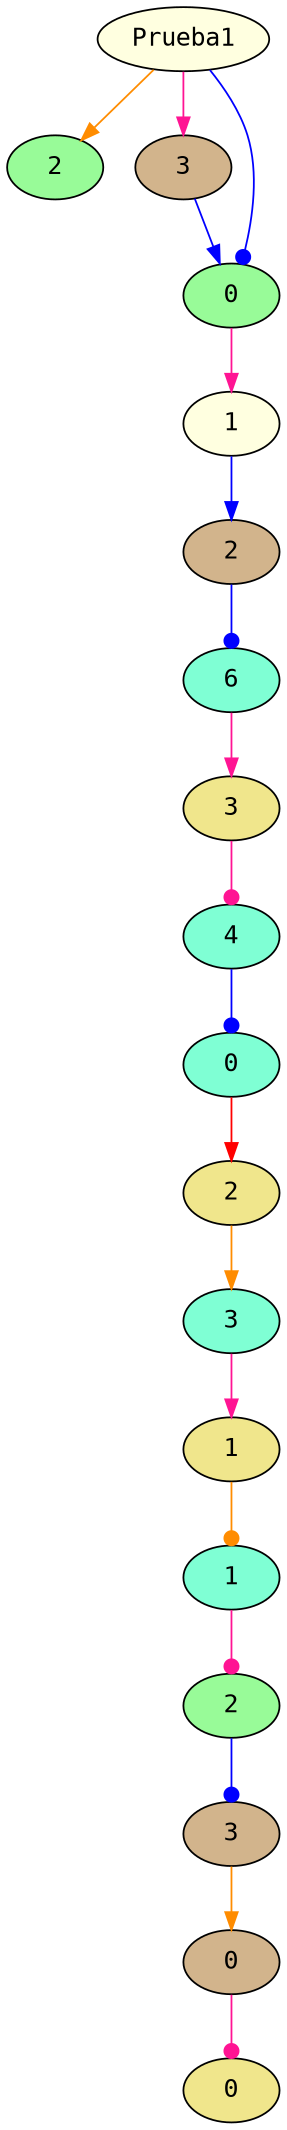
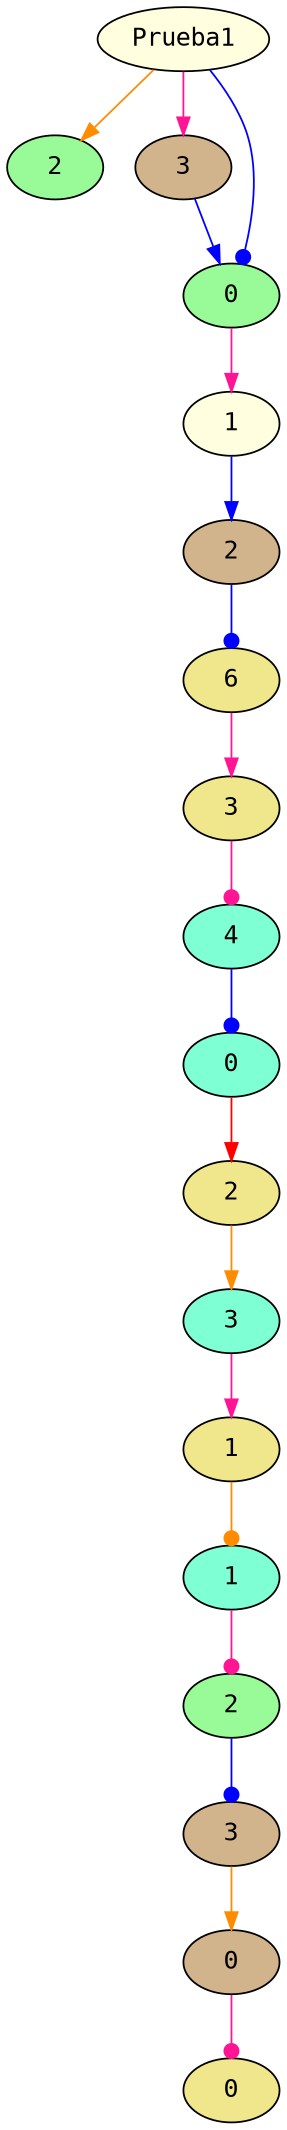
node "6": fillcolor aquamarine -> khaki
